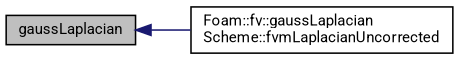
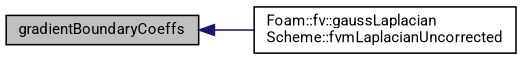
node "gaussLaplacian": label "gaussLaplacian" -> "gradientBoundaryCoeffs"
